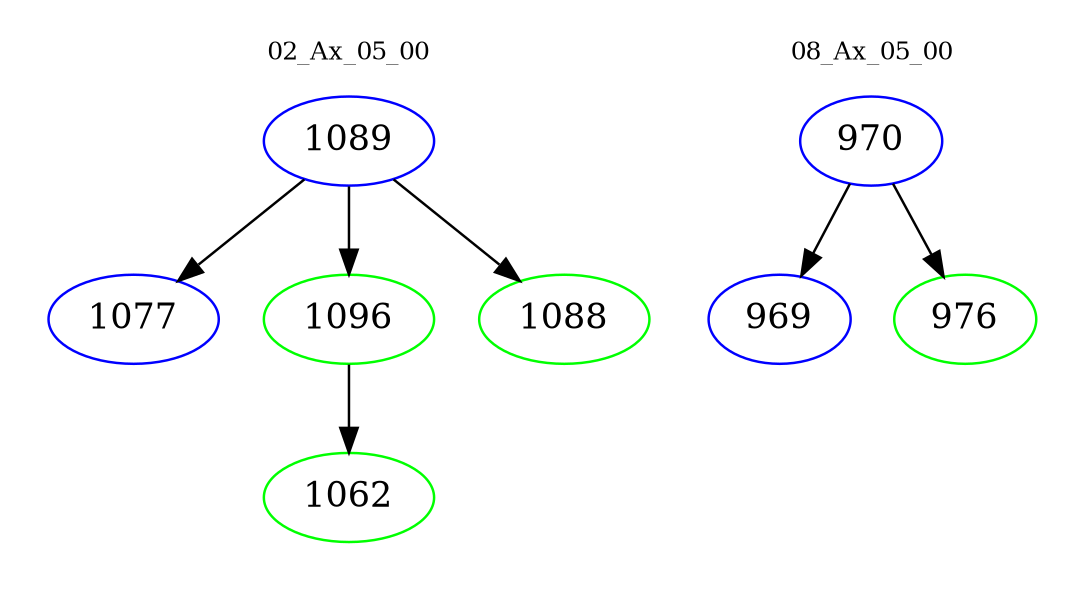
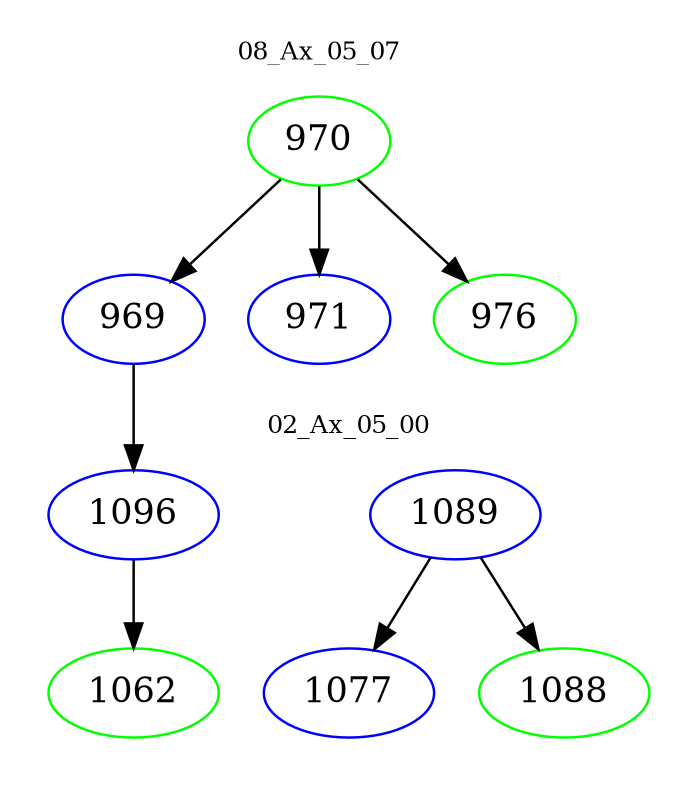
cluster "08_Ax_05_00": label "08_Ax_05_00" -> "08_Ax_05_07"
node "970": color blue -> green
edge "1089" -> "1096": now "969" -> "1096"
node "971": added
node "1096": color green -> blue
